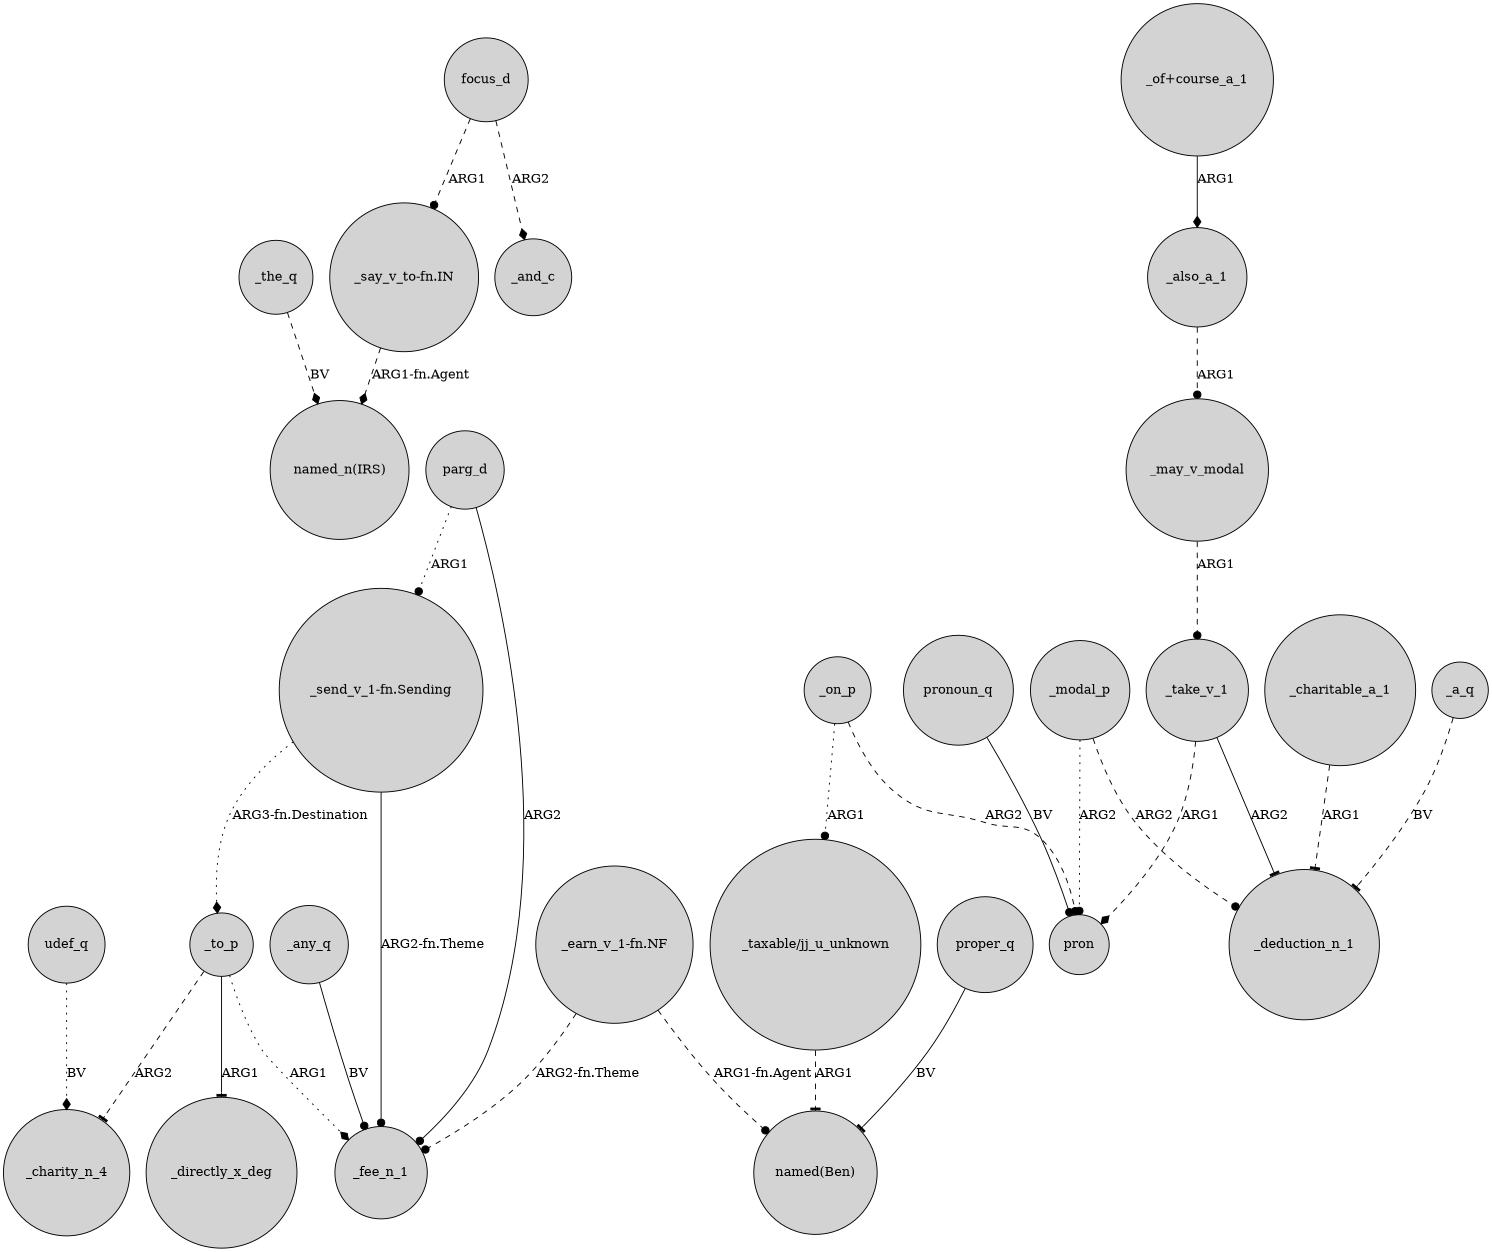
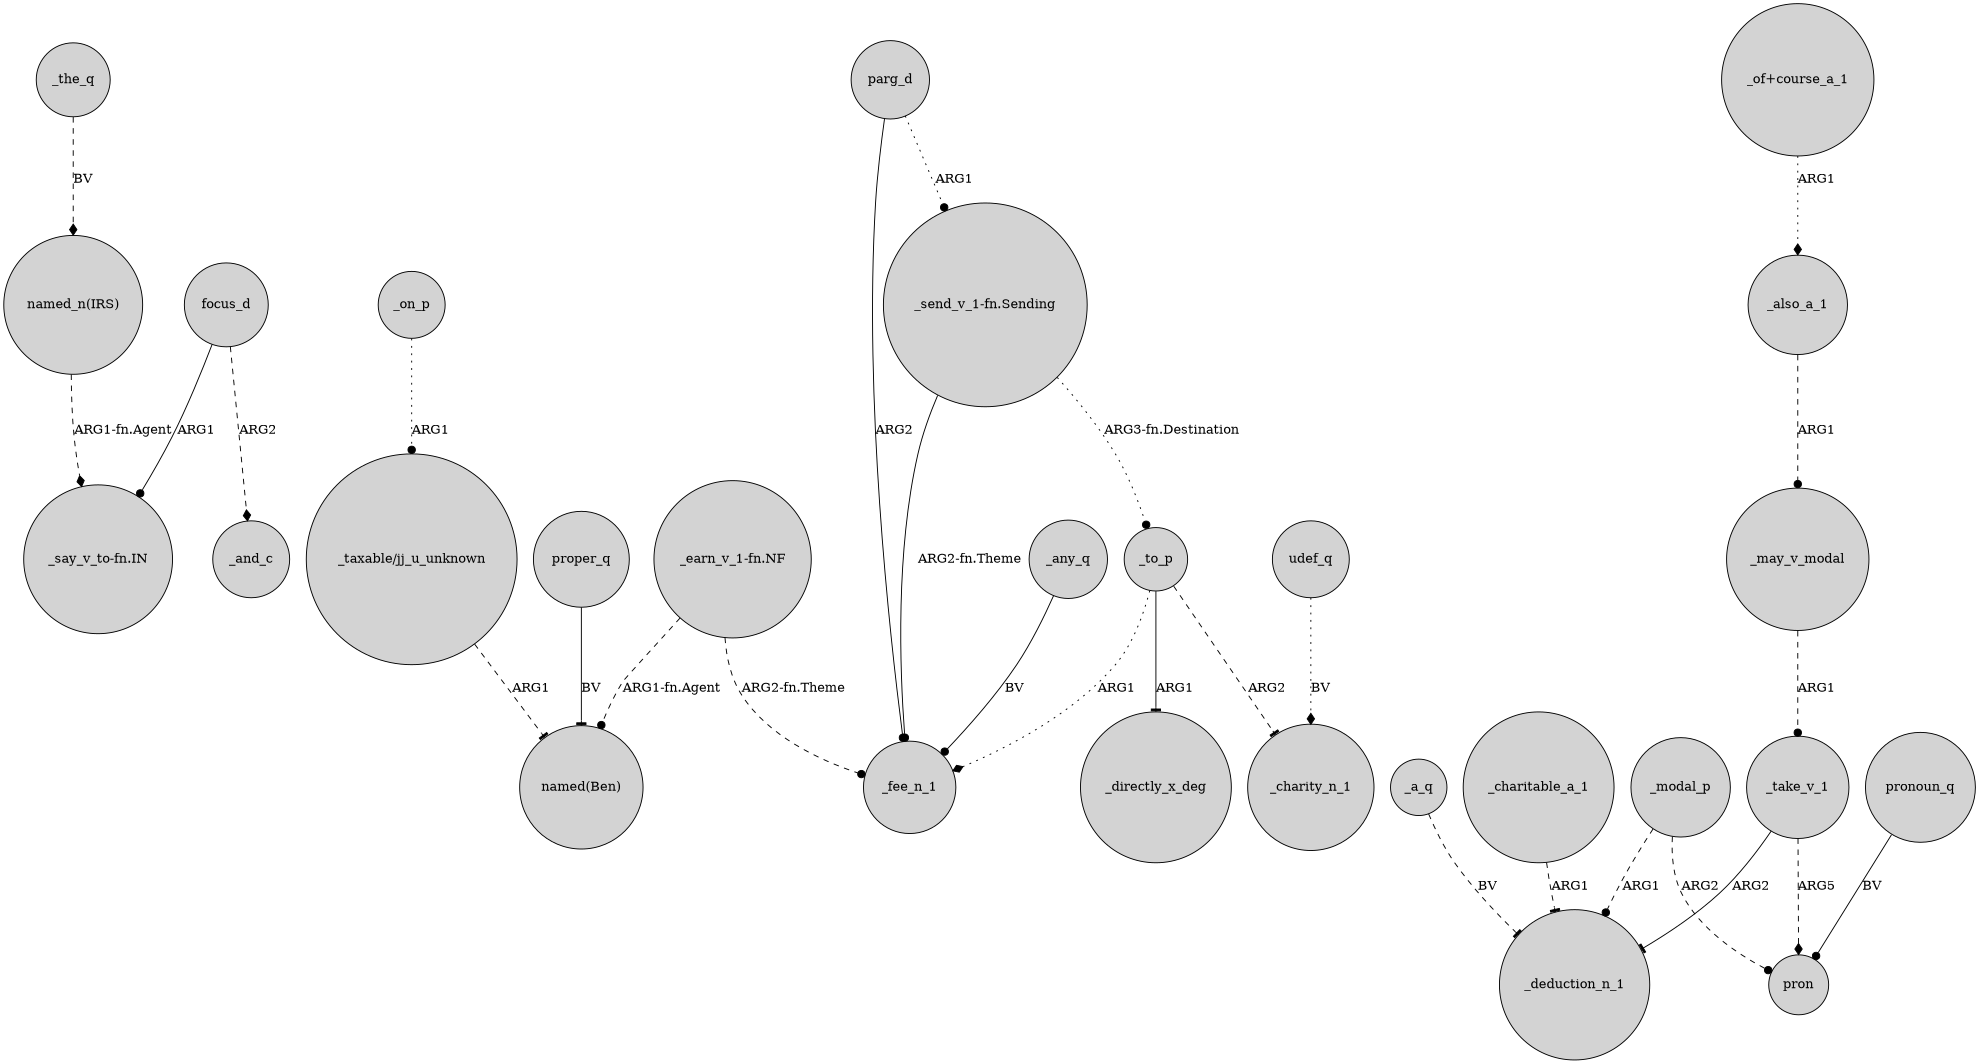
edge "focus_d" -> "_say_v_to-fn.IN": style dashed -> solid
edge "_of+course_a_1" -> "_also_a_1": style solid -> dotted
edge "_say_v_to-fn.IN" -> "named_n(IRS)": reversed
edge "_send_v_1-fn.Sending" -> "_to_p": arrowhead diamond -> dot
edge "_modal_p" -> "_deduction_n_1": label "ARG2" -> "ARG1"
edge "_take_v_1" -> "pron": label "ARG1" -> "ARG5"
edge "_on_p" -> "pron": removed, label "ARG2"
edge "_modal_p" -> "pron": style dotted -> dashed
node "_charity_n_4": label "_charity_n_4" -> "_charity_n_1"
